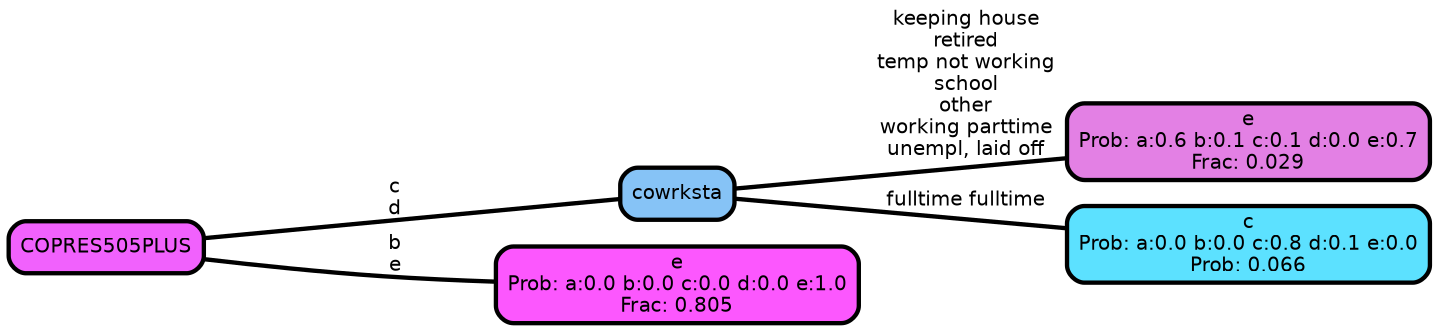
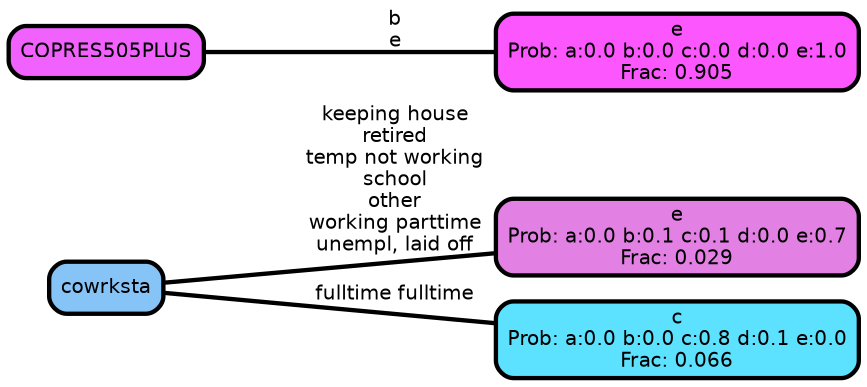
node "e Prob: a:0.6 b:0.1 c:0.1 d:0.0 e:0.7 Frac: 0.029": label "e Prob: a:0.6 b:0.1 c:0.1 d:0.0 e:0.7 Frac: 0.029" -> "e Prob: a:0.0 b:0.1 c:0.1 d:0.0 e:0.7 Frac: 0.029"
edge "cowrksta" -- "COPRES505PLUS": removed, label "c d"
node "c Prob: a:0.0 b:0.0 c:0.8 d:0.1 e:0.0 Prob: 0.066": label "c Prob: a:0.0 b:0.0 c:0.8 d:0.1 e:0.0 Prob: 0.066" -> "c Prob: a:0.0 b:0.0 c:0.8 d:0.1 e:0.0 Frac: 0.066"
node "e Prob: a:0.0 b:0.0 c:0.0 d:0.0 e:1.0 Frac: 0.805": label "e Prob: a:0.0 b:0.0 c:0.0 d:0.0 e:1.0 Frac: 0.805" -> "e Prob: a:0.0 b:0.0 c:0.0 d:0.0 e:1.0 Frac: 0.905"
